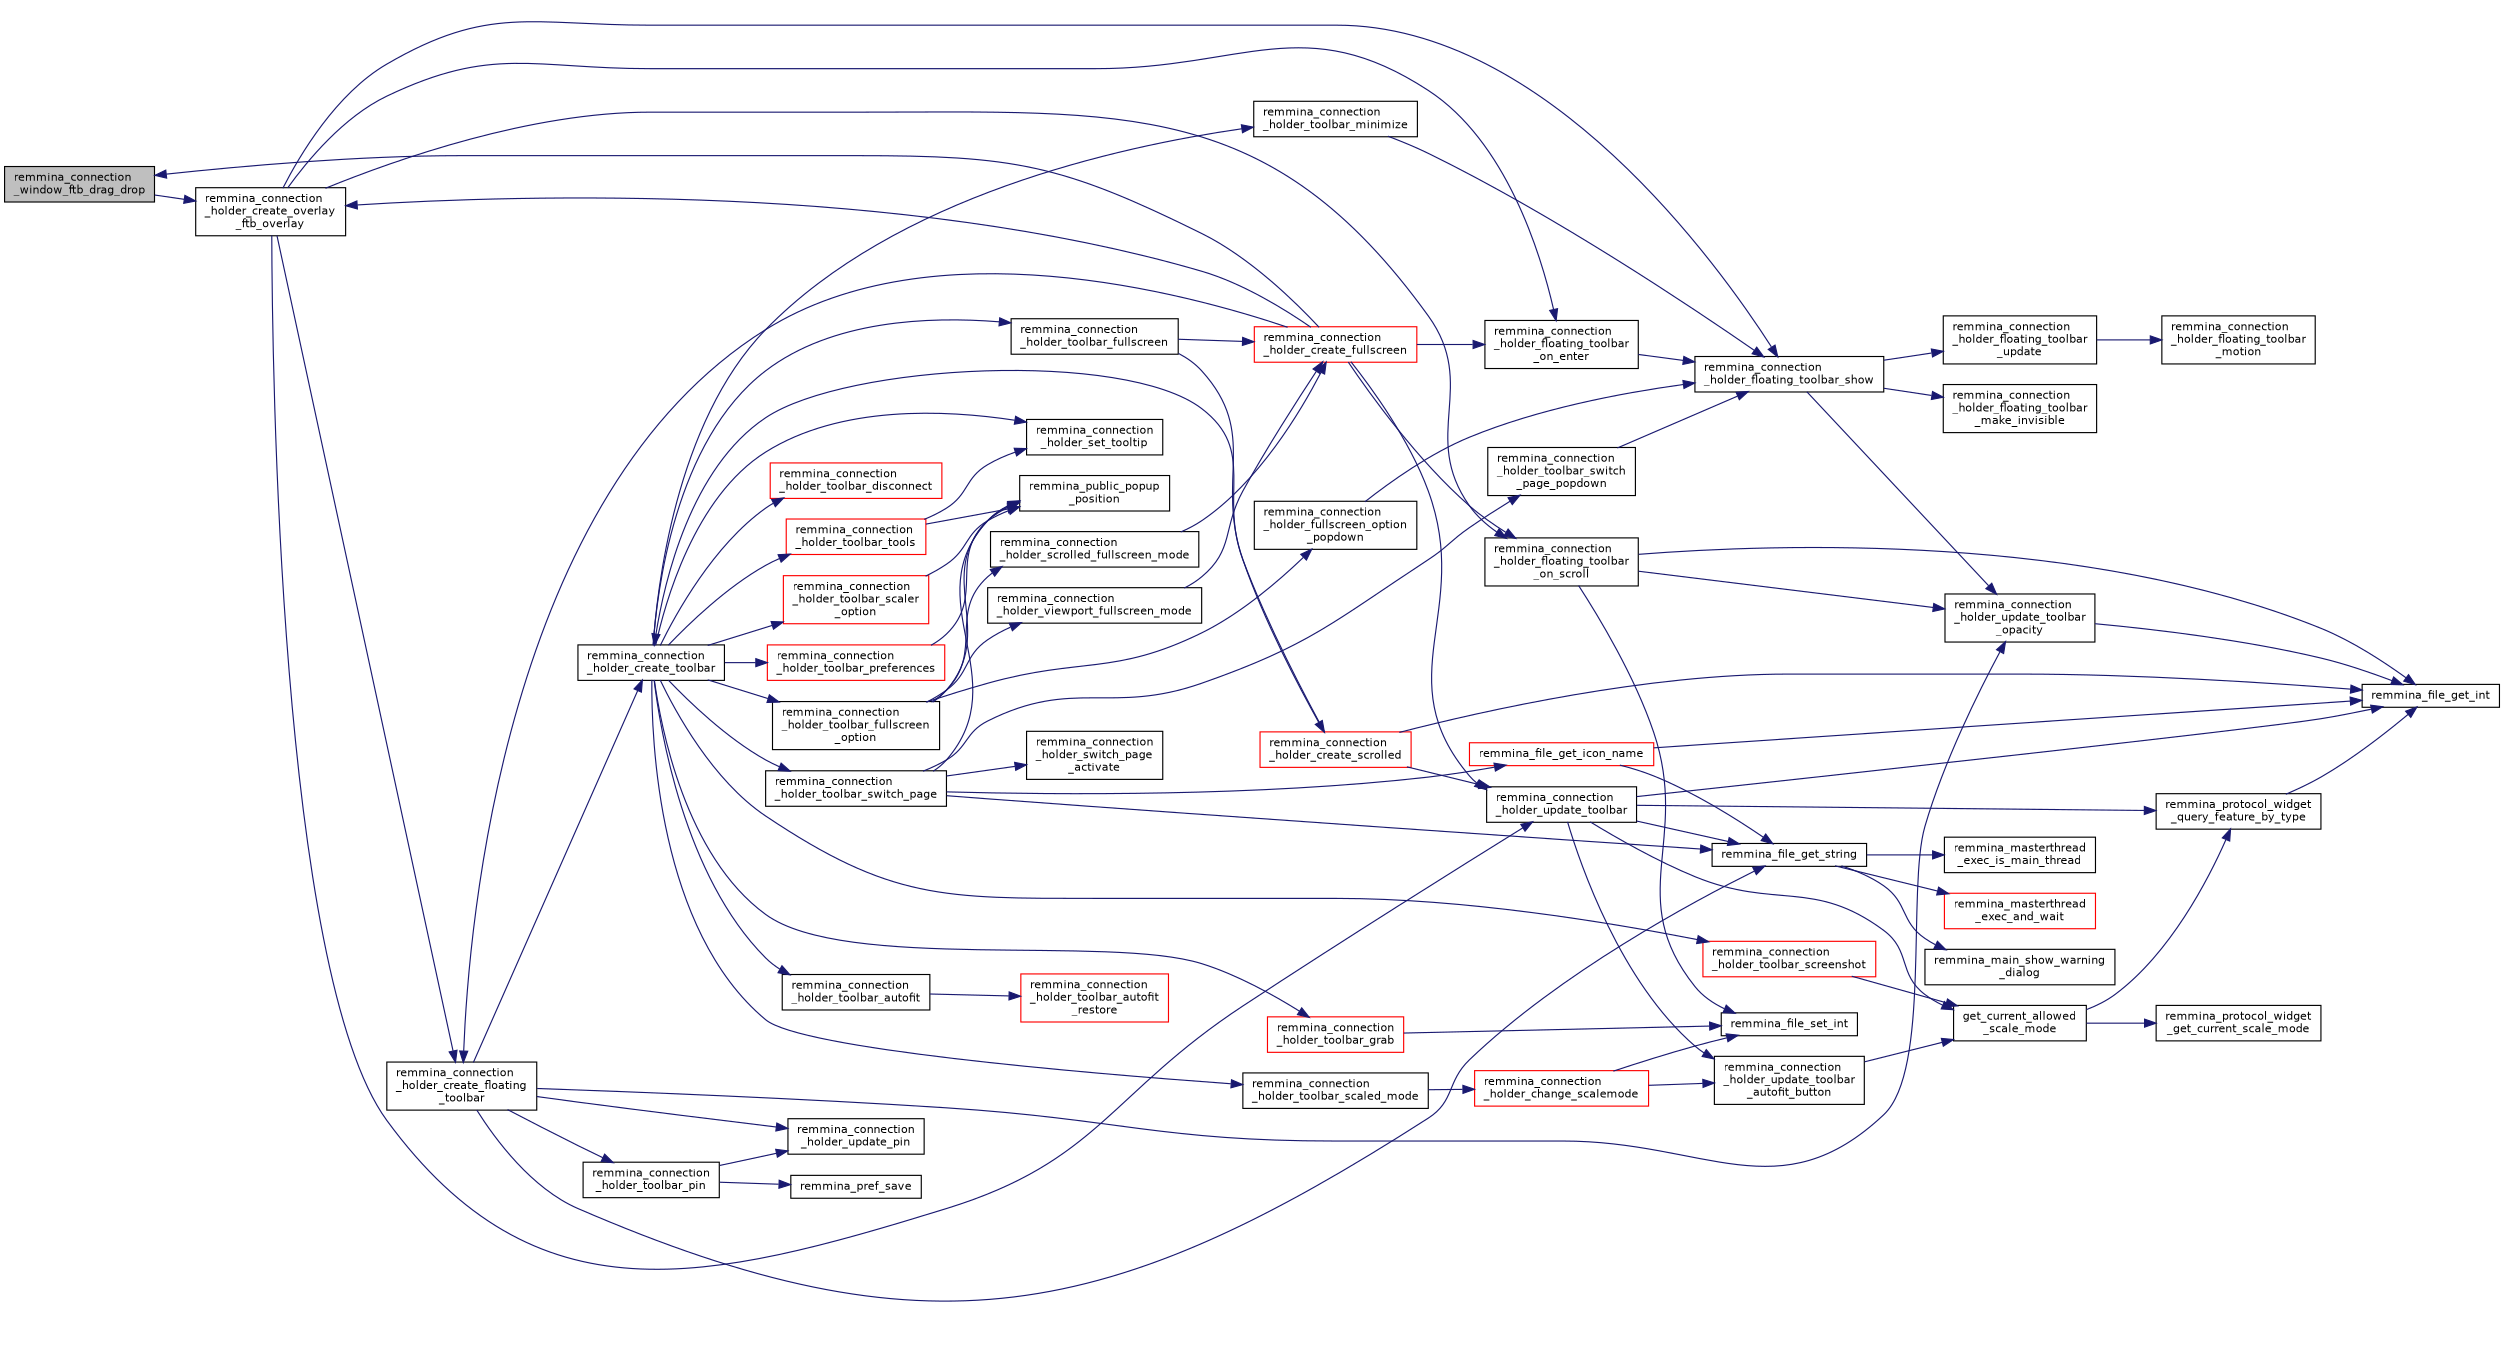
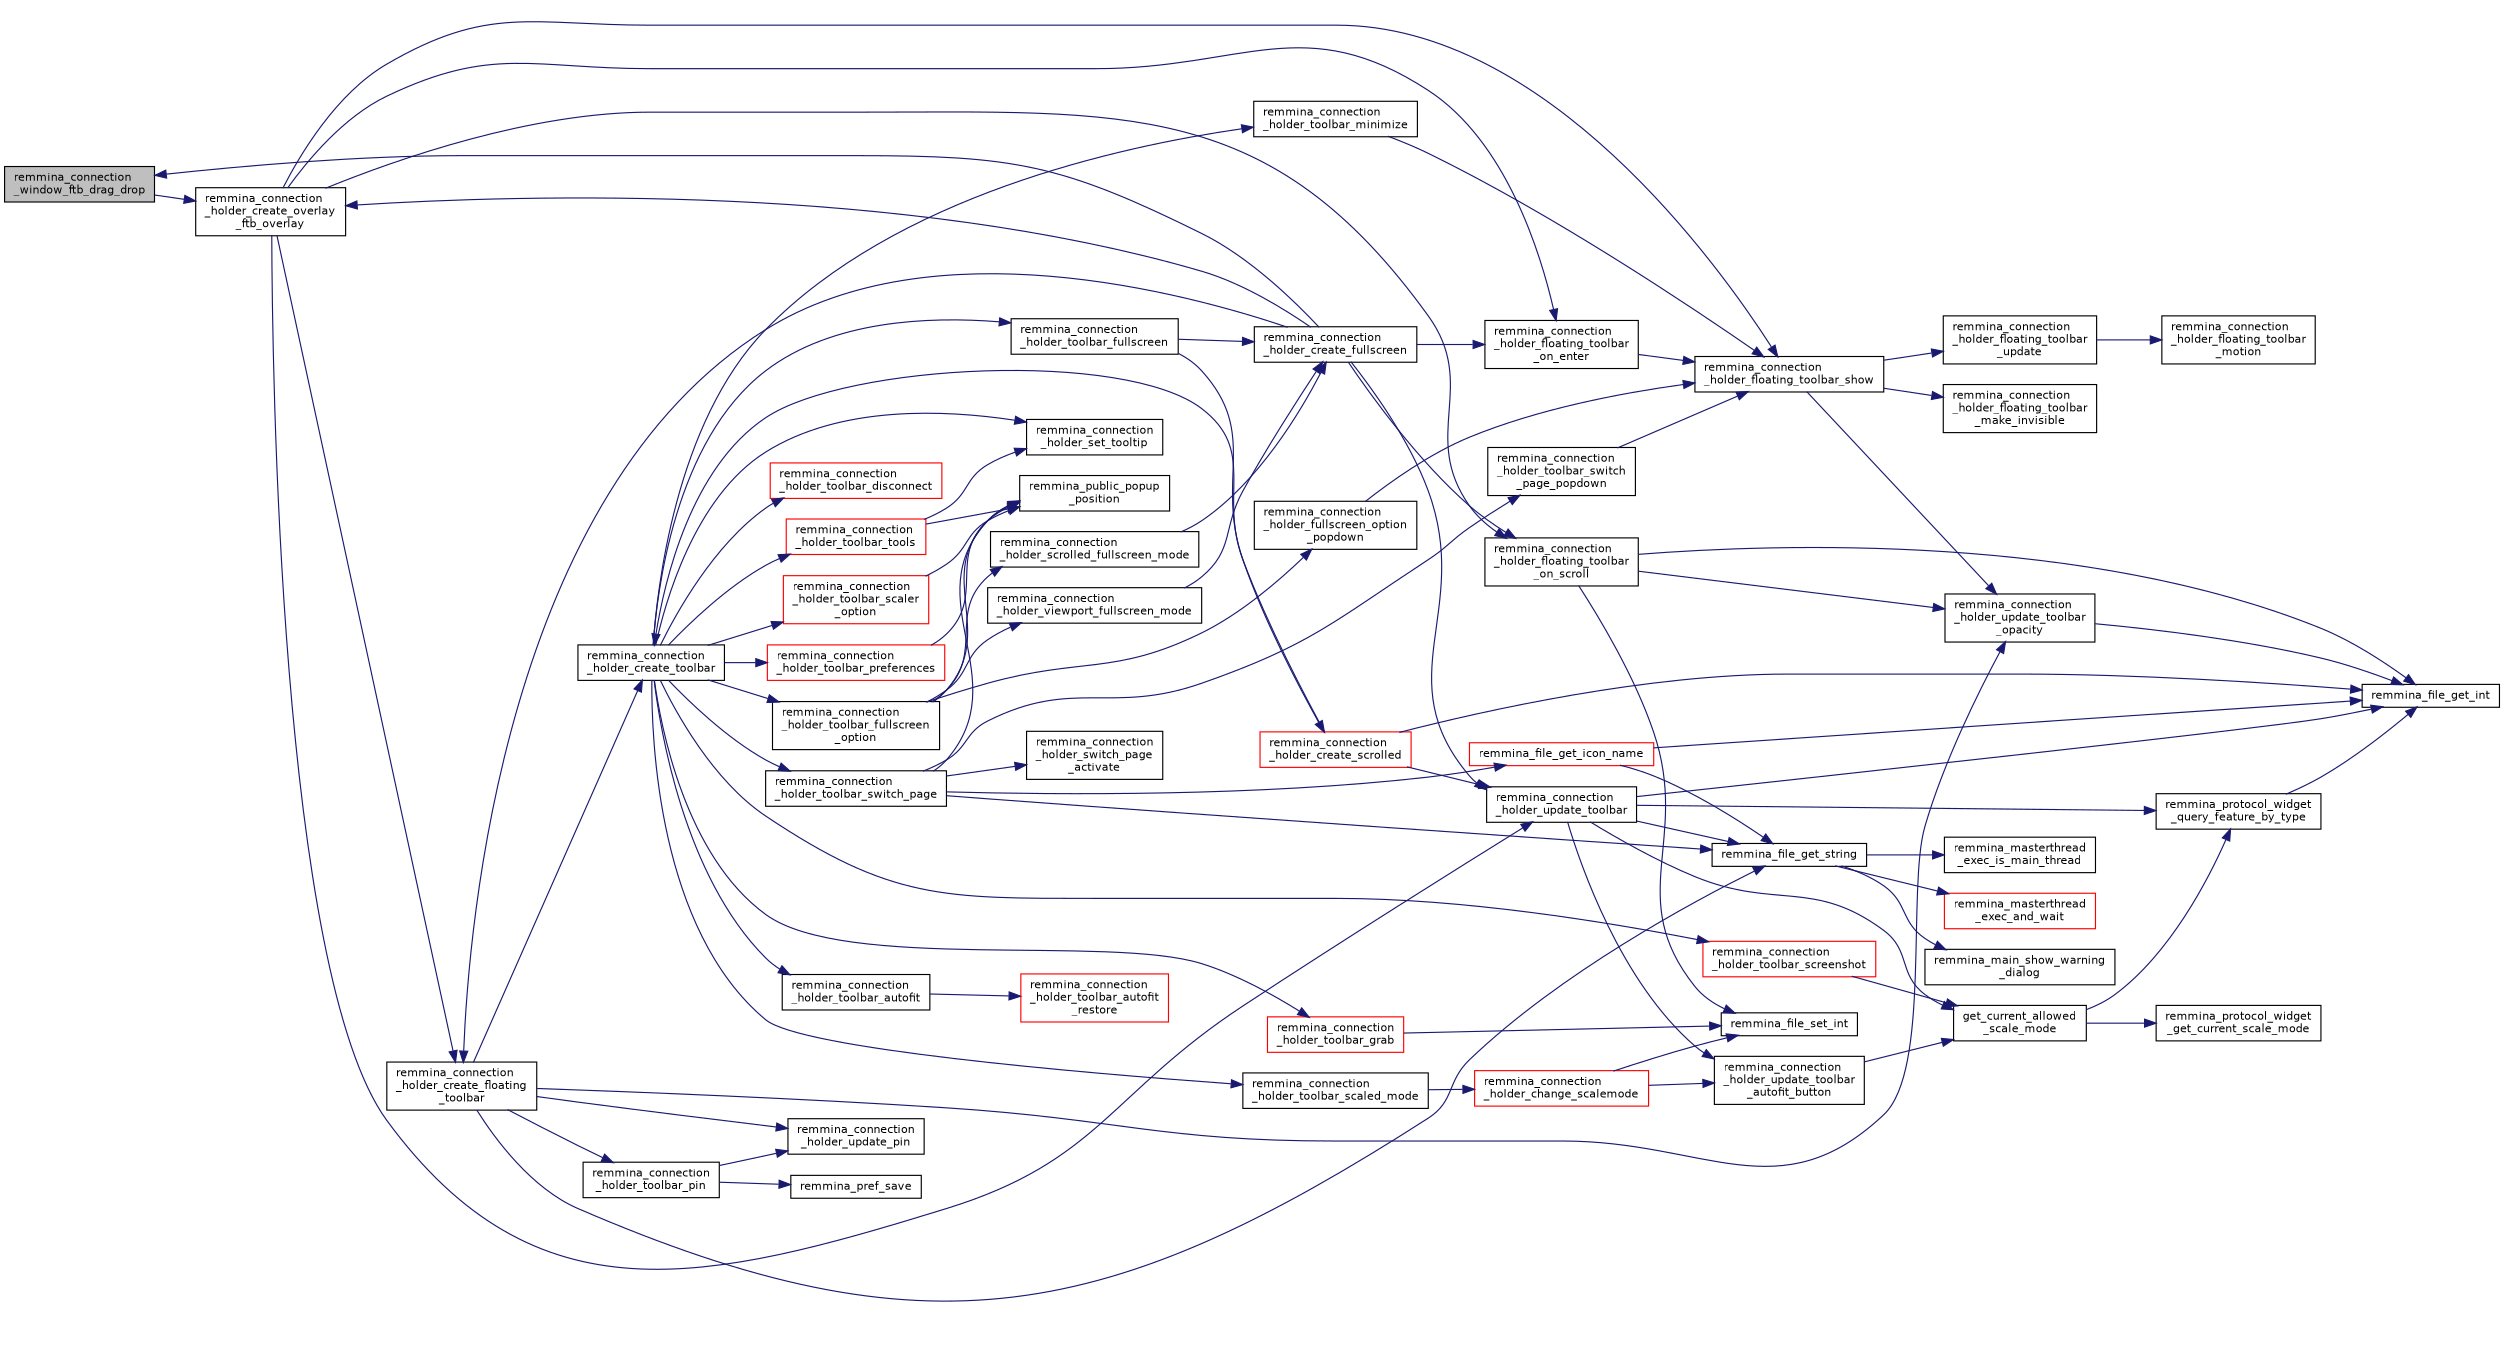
node "remmina_connection _holder_create_fullscreen": color red -> black
